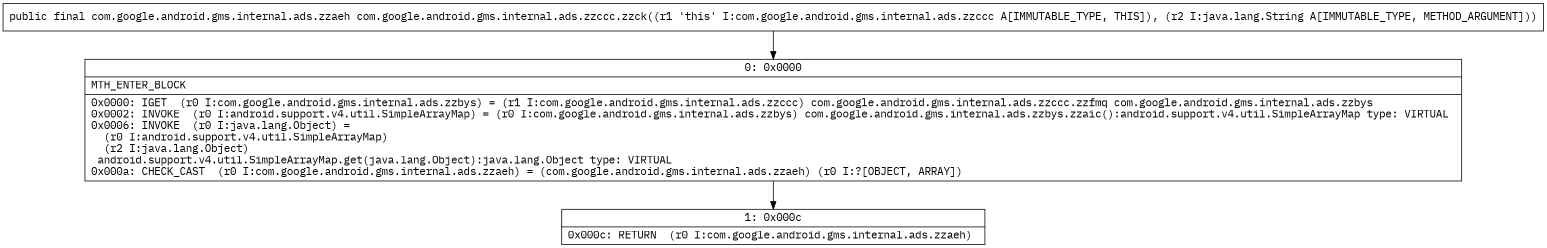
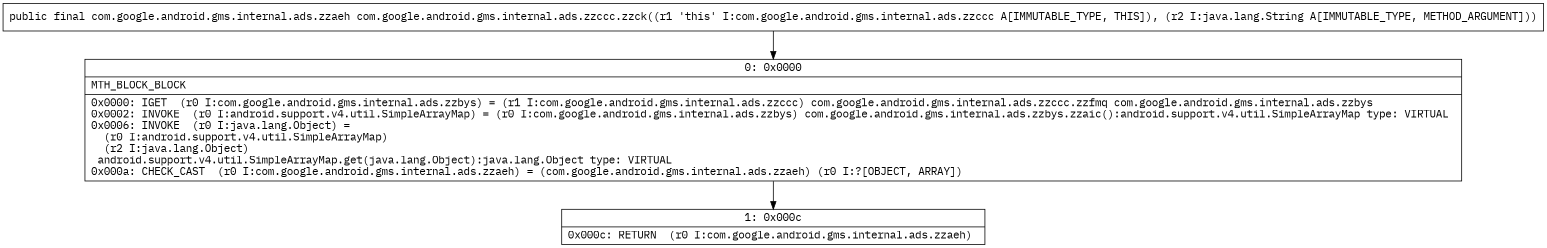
node "0: 0x0000": text "MTH_ENTER_BLOCK" -> "MTH_BLOCK_BLOCK"
